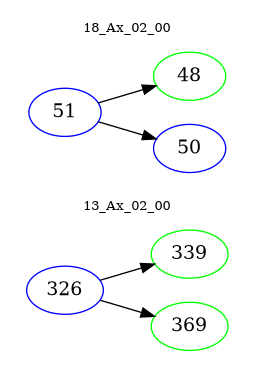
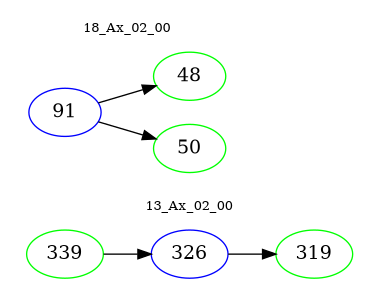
node "51": label "51" -> "91"
node "50": color blue -> green
edge "326" -> "339": reversed
node "369": label "369" -> "319"
